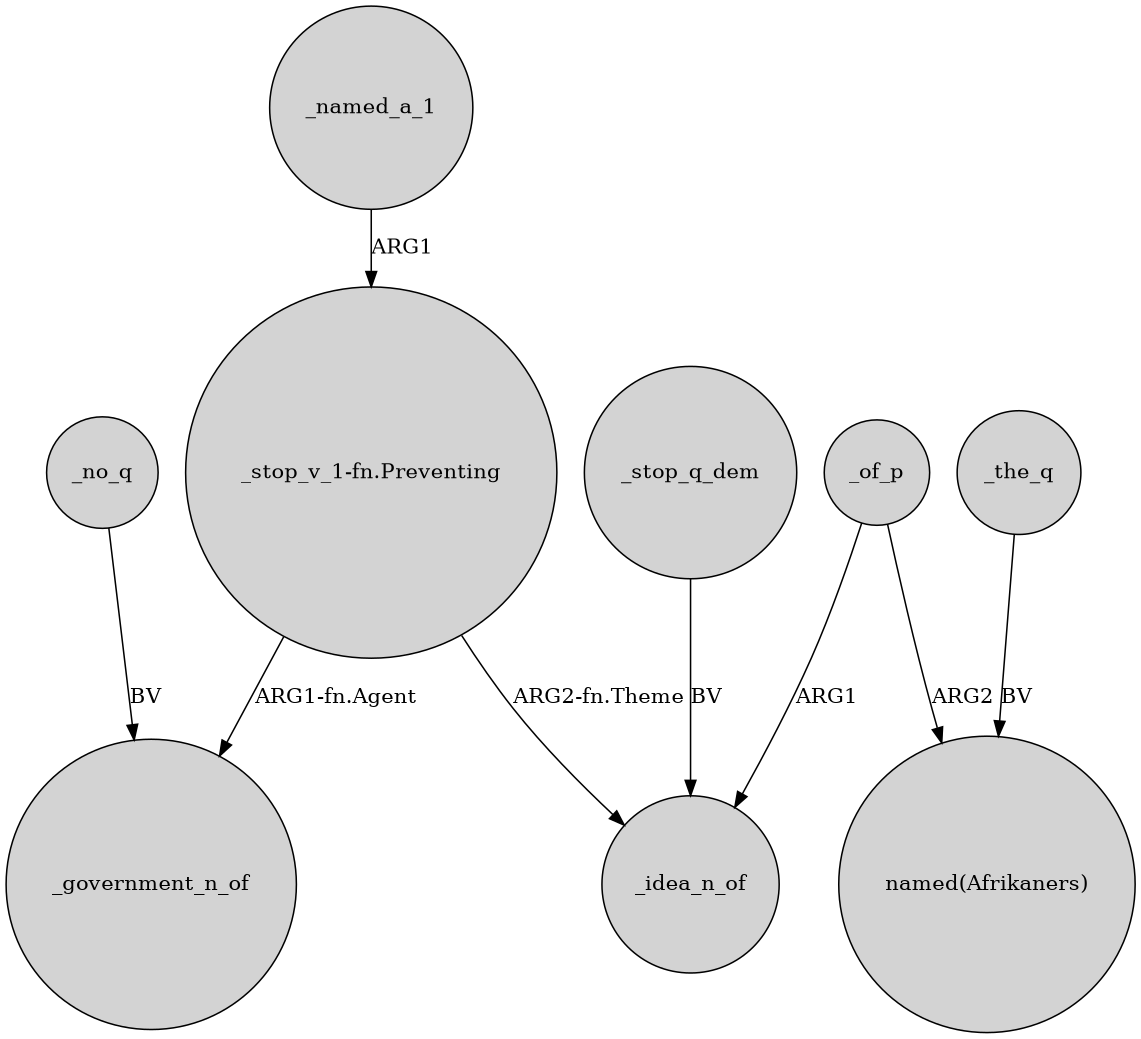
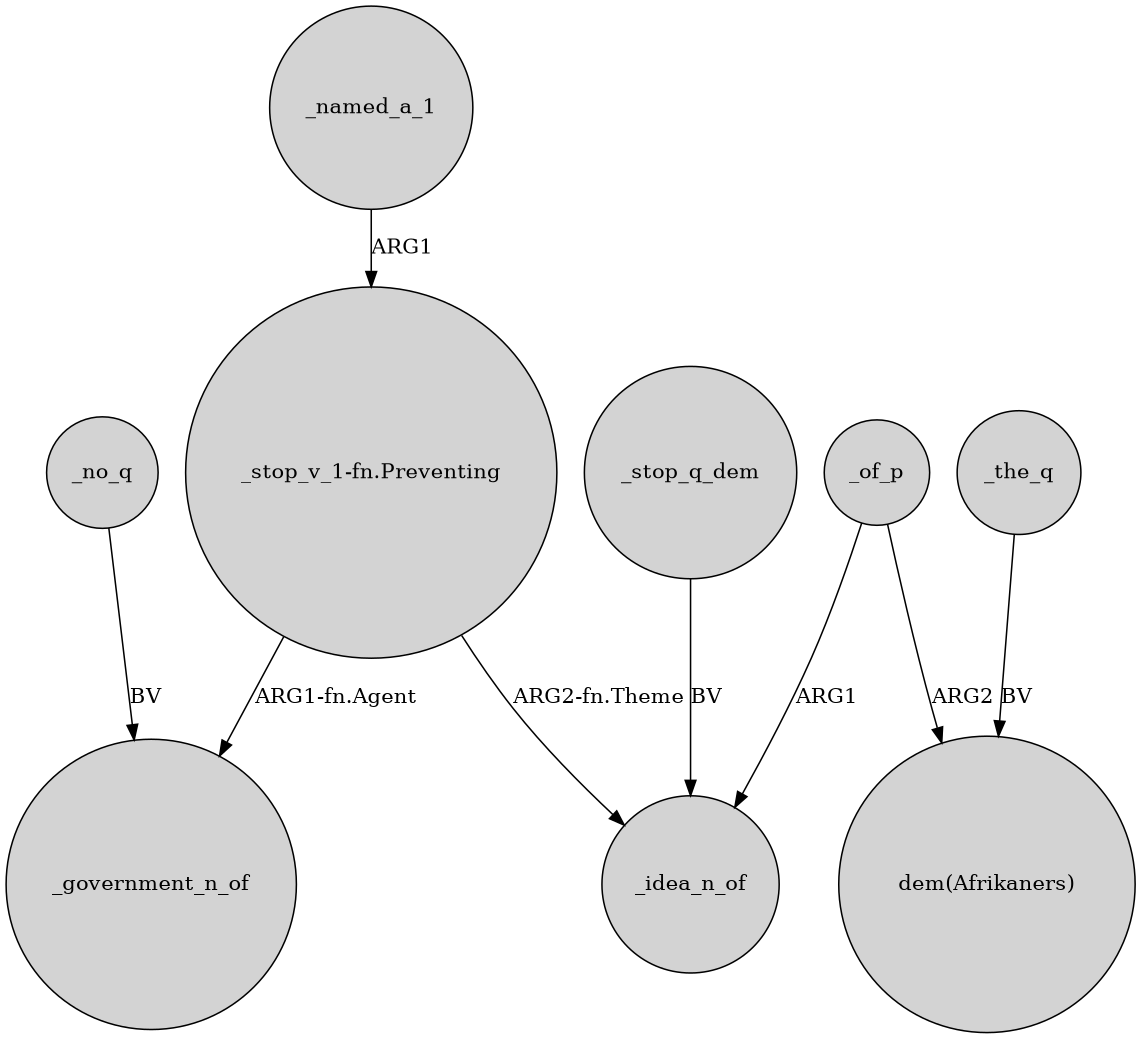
node "named(Afrikaners)": label "named(Afrikaners)" -> "dem(Afrikaners)"
